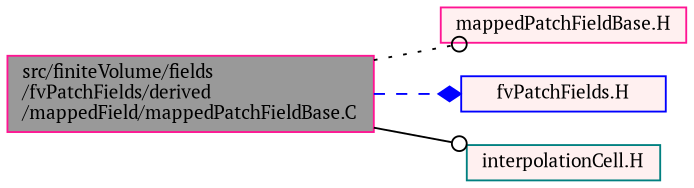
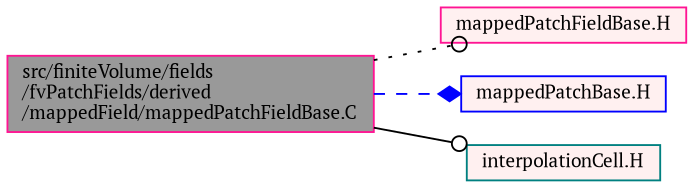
node "fvPatchFields.H": label "fvPatchFields.H" -> "mappedPatchBase.H"
